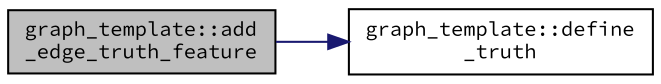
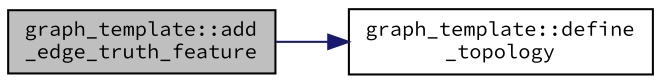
node "graph_template::define _truth": label "graph_template::define _truth" -> "graph_template::define _topology"
